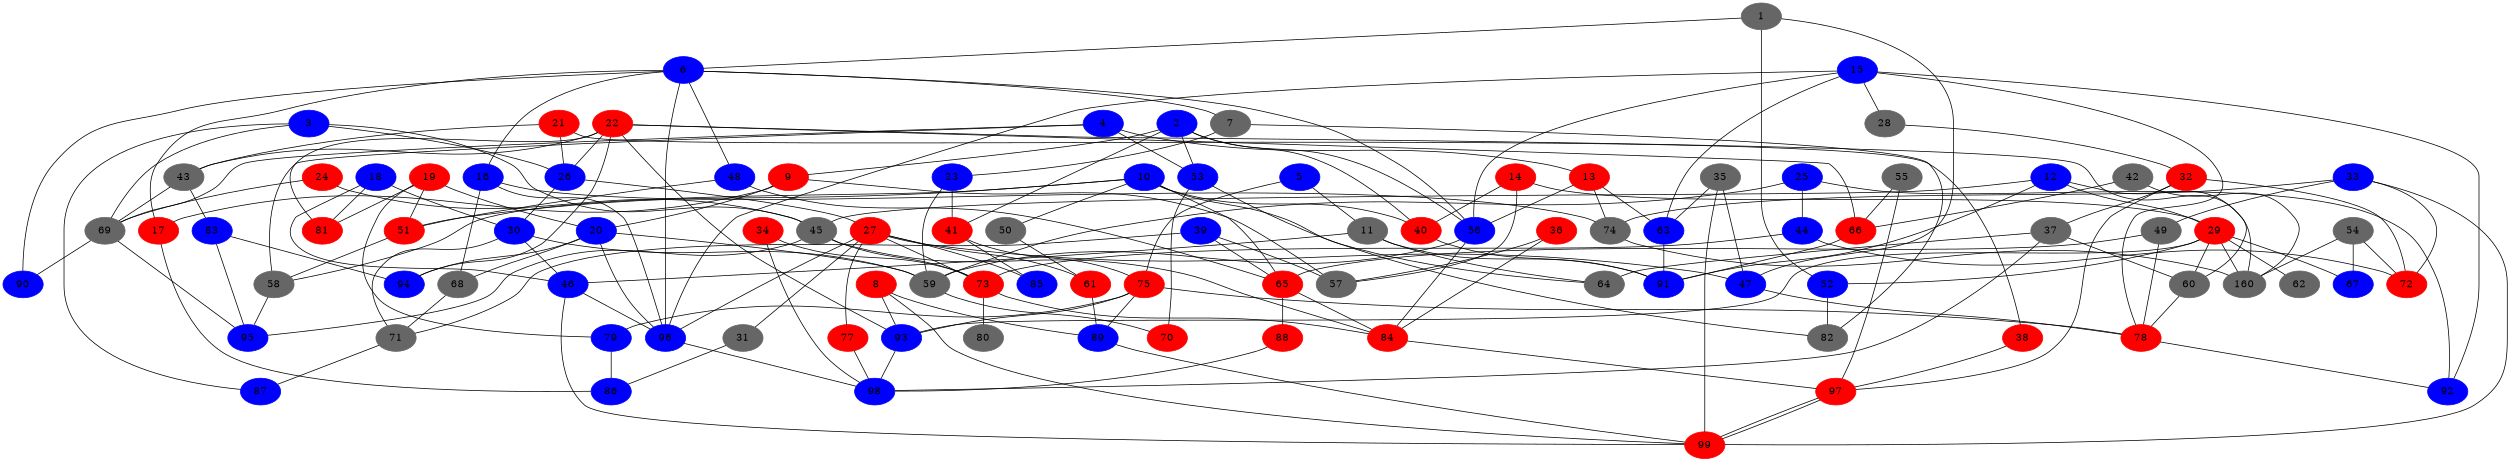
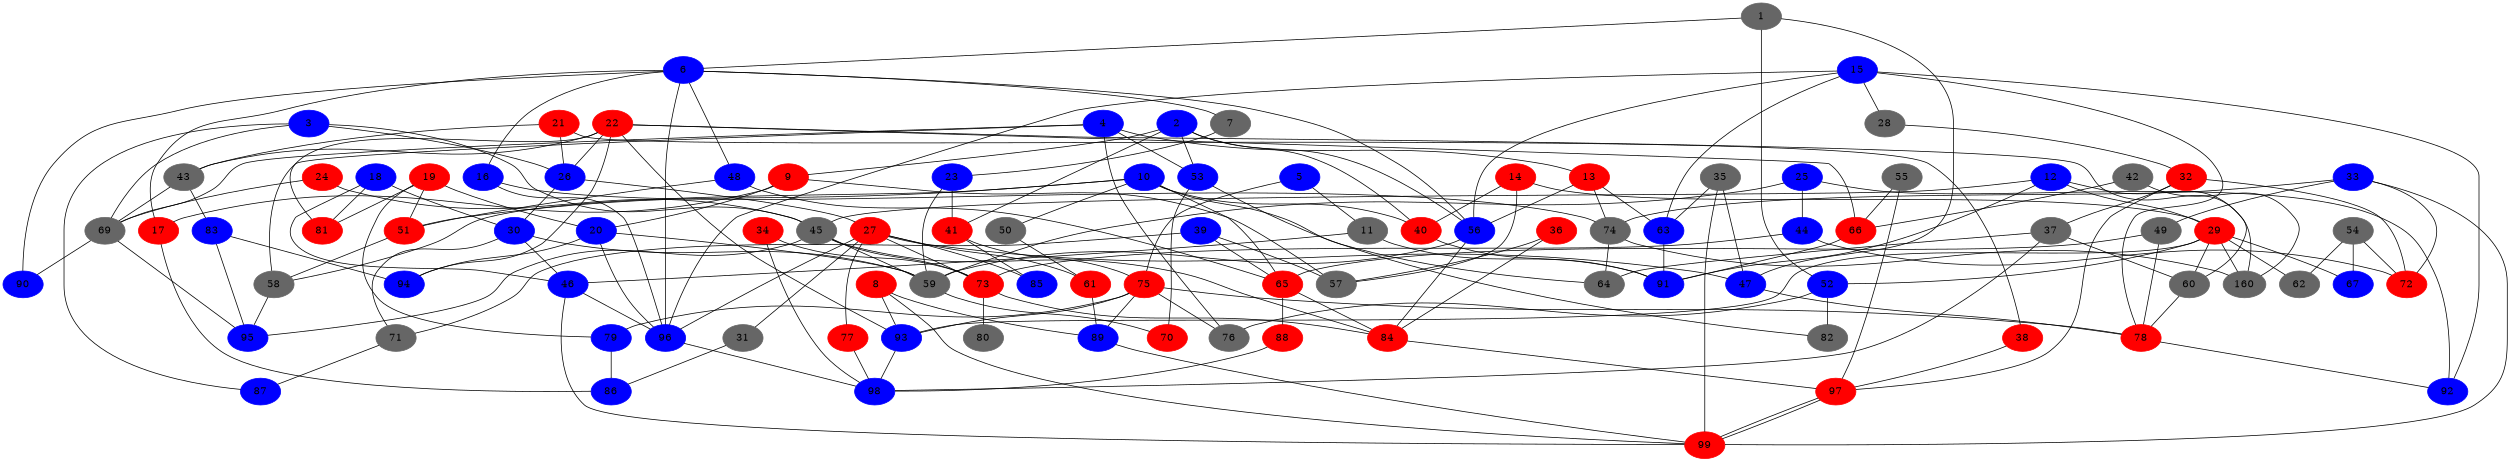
edge "7" -- "82": removed
edge "45" -- "59": added
edge "54" -- "160": now "54" -- "62"
edge "11" -- "64": now "74" -- "64"
node "68": removed
node "76": added
